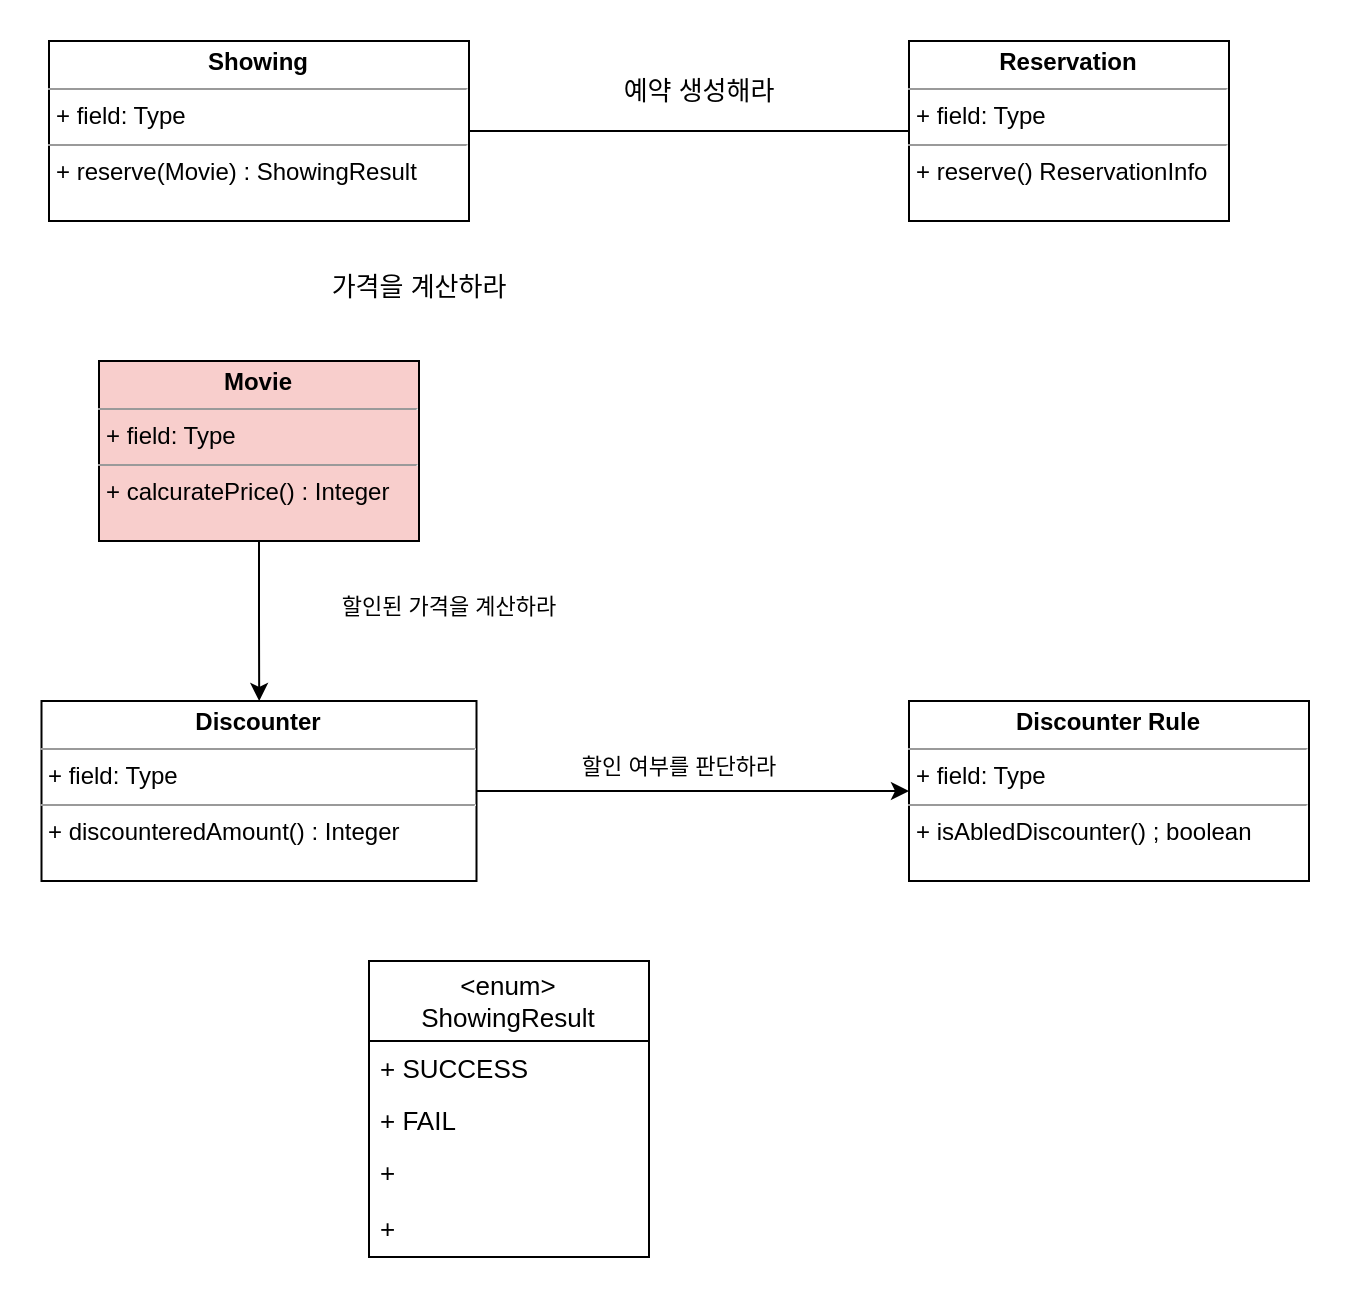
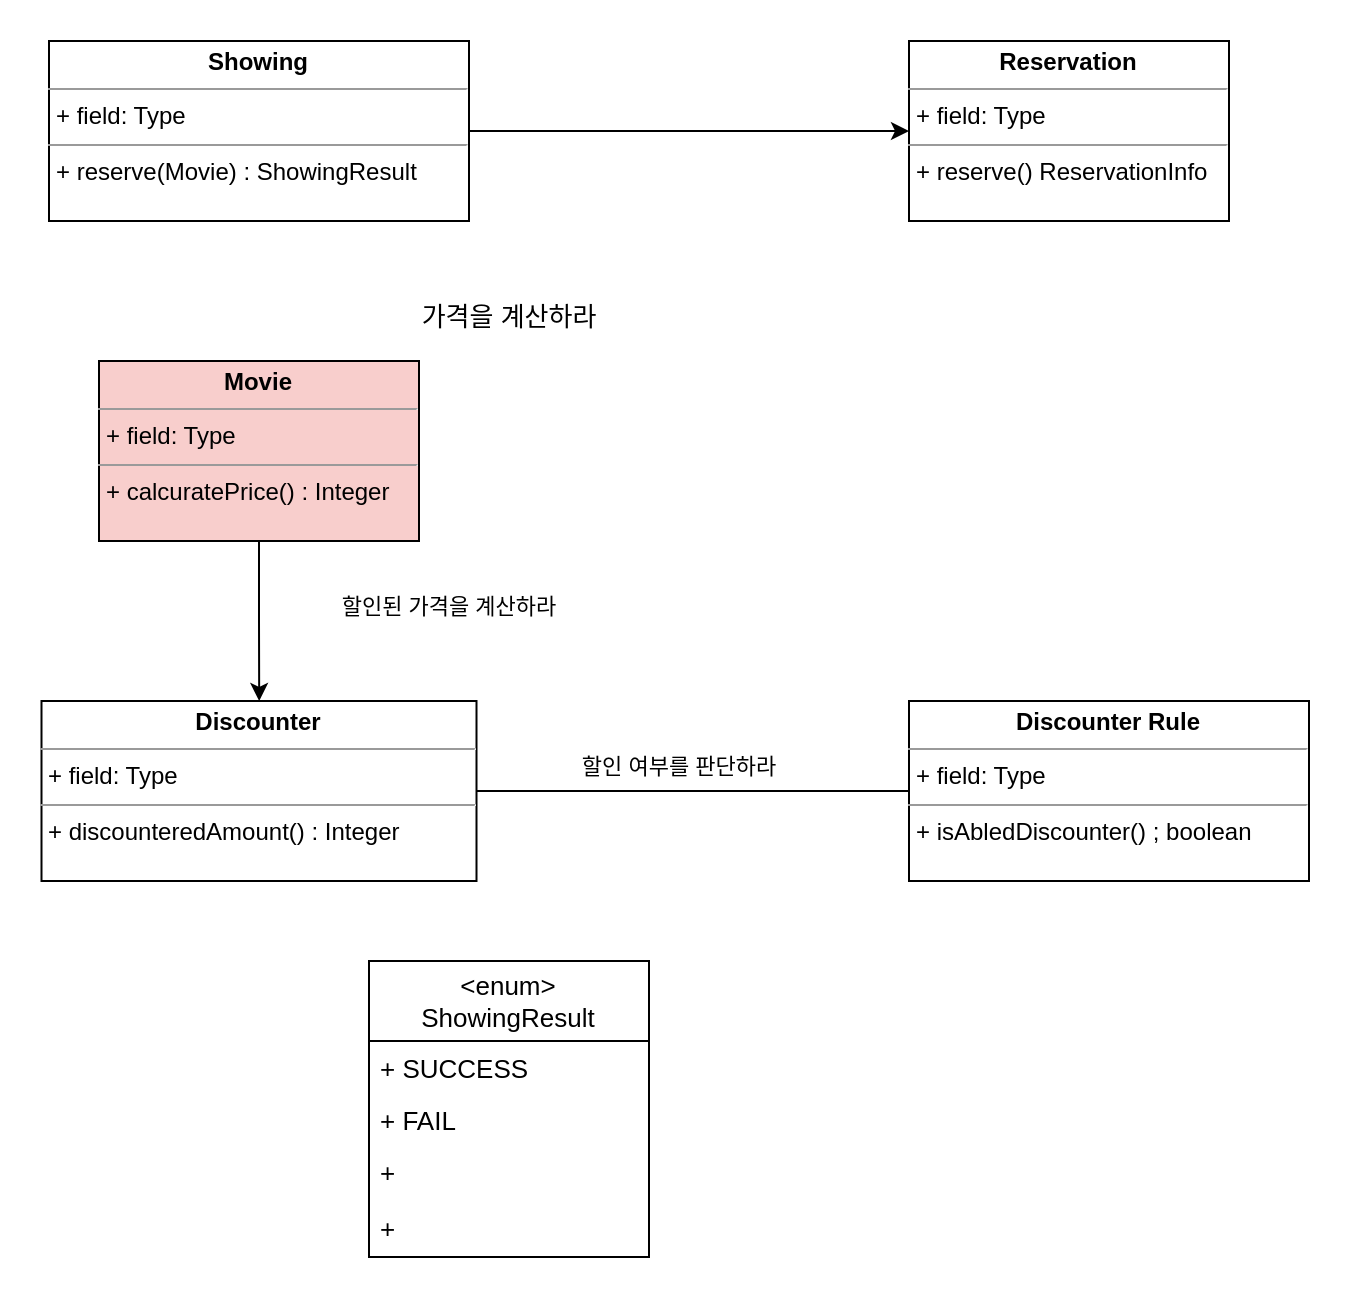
node "예약 생성해라": removed
edge "Showing + field: Type + reserve(Movie) : ShowingResult" -- "Reservation + field: Type + reserve() ReservationInfo": arrowhead none -> classic
node "가격을 계산하라": moved (419, 287) -> (509, 317)
edge "Discounter + field: Type + discounteredAmount() : Integer" -> "Discounter Rule + field: Type + isAbledDiscounter() ; boolean": arrowhead classic -> none
